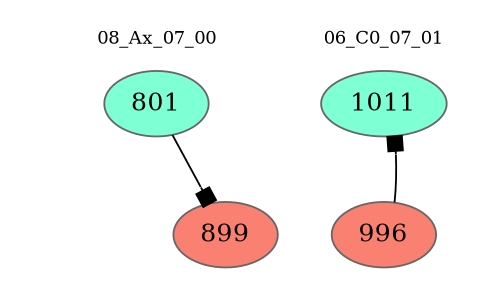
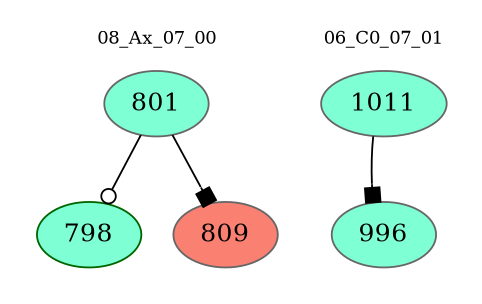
edge "996" -> "1011": reversed
node "798": added
node "899": label "899" -> "809"
node "996": fillcolor salmon -> aquamarine
